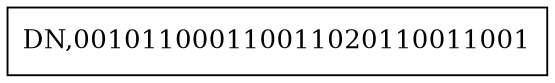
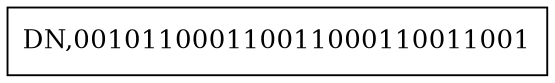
node "DN,001011000110011020110011001": label "DN,001011000110011020110011001" -> "DN,001011000110011000110011001"
